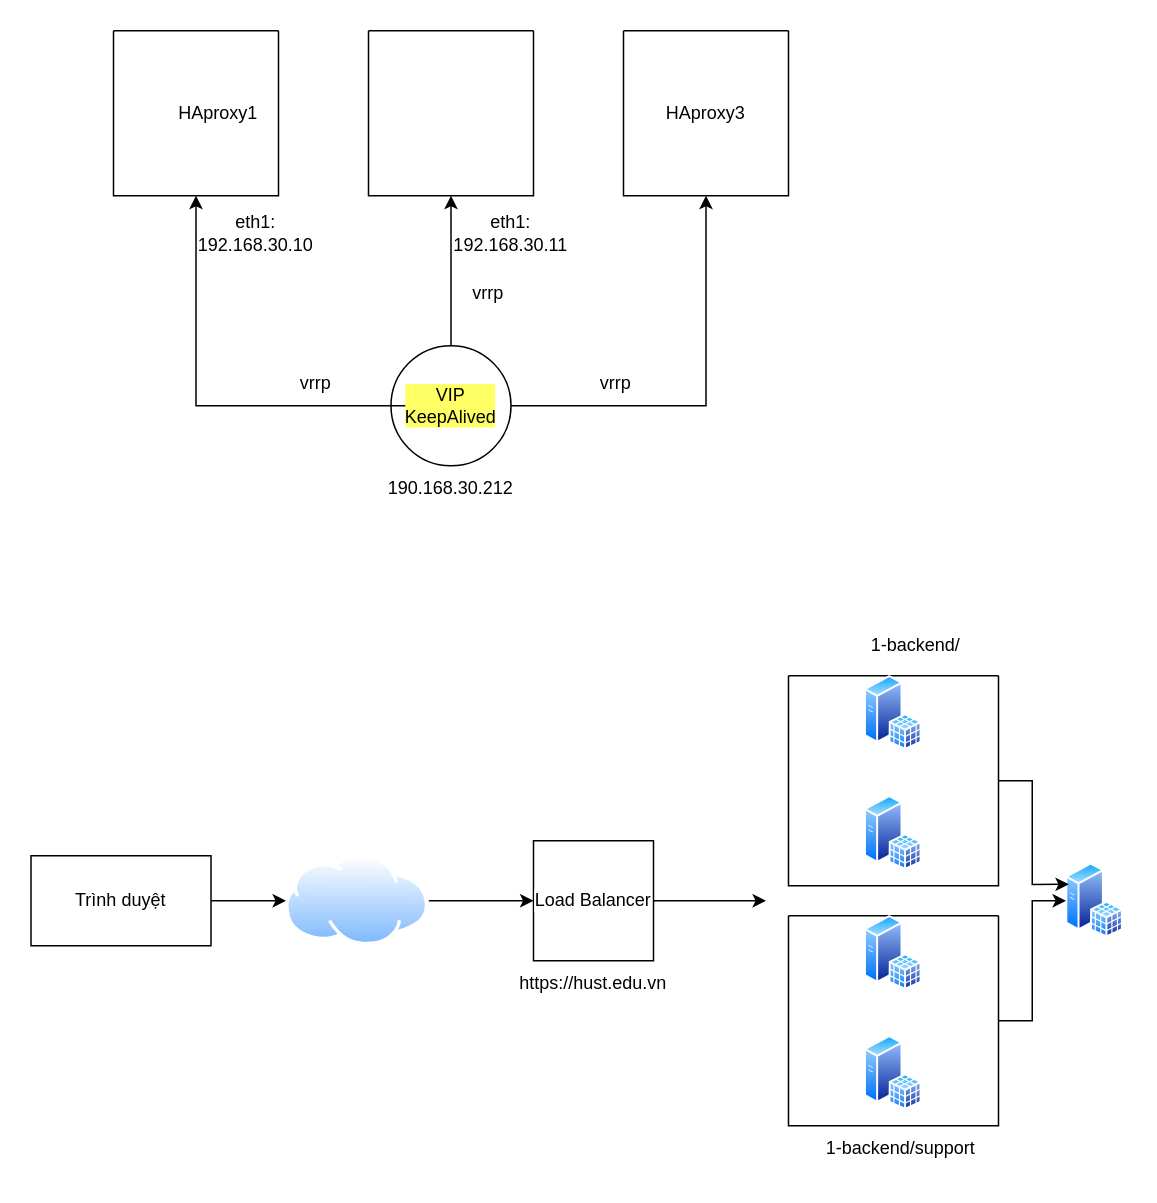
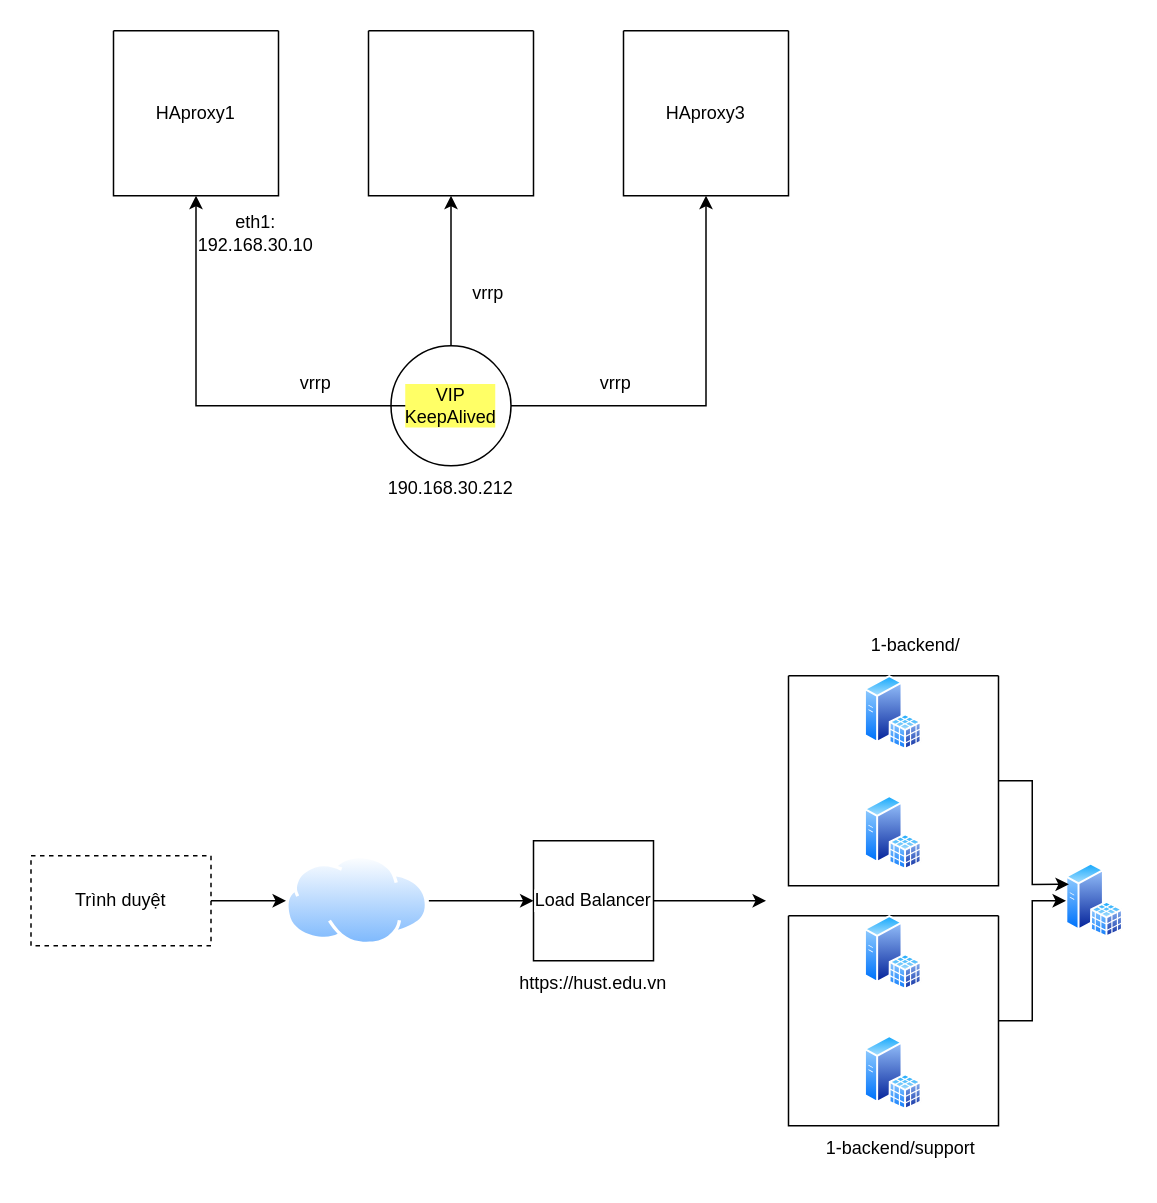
node "HAproxy1": moved (218, 113) -> (196, 113)
node "eth1: 192.168.30.11": removed
node "Trình duyệt": style solid -> dashed
